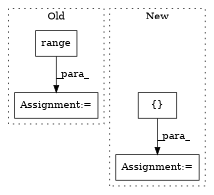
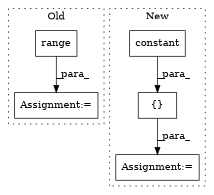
node "constant": added
